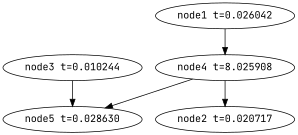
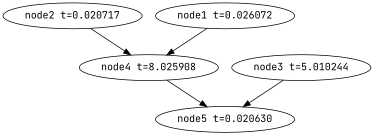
node "node1 t=0.026042": label "node1 t=0.026042" -> "node1 t=0.026072"
node "node3 t=0.010244": label "node3 t=0.010244" -> "node3 t=5.010244"
edge "node4 t=8.025908" -> "node2 t=0.020717": reversed
node "node5 t=0.028630": label "node5 t=0.028630" -> "node5 t=0.020630"
